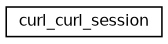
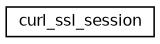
node "curl_curl_session": label "curl_curl_session" -> "curl_ssl_session"
